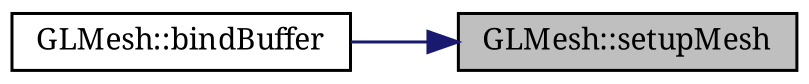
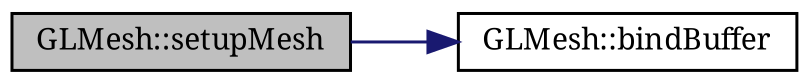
edge "GLMesh::bindBuffer" -> "GLMesh::setupMesh": reversed
